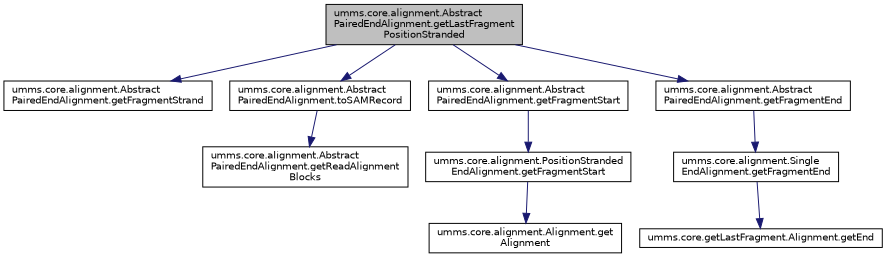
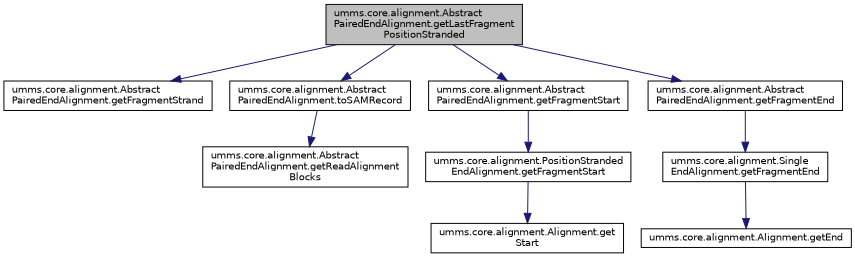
node "umms.core.alignment.Alignment.get Alignment": label "umms.core.alignment.Alignment.get Alignment" -> "umms.core.alignment.Alignment.get Start"
node "umms.core.getLastFragment.Alignment.getEnd": label "umms.core.getLastFragment.Alignment.getEnd" -> "umms.core.alignment.Alignment.getEnd"
